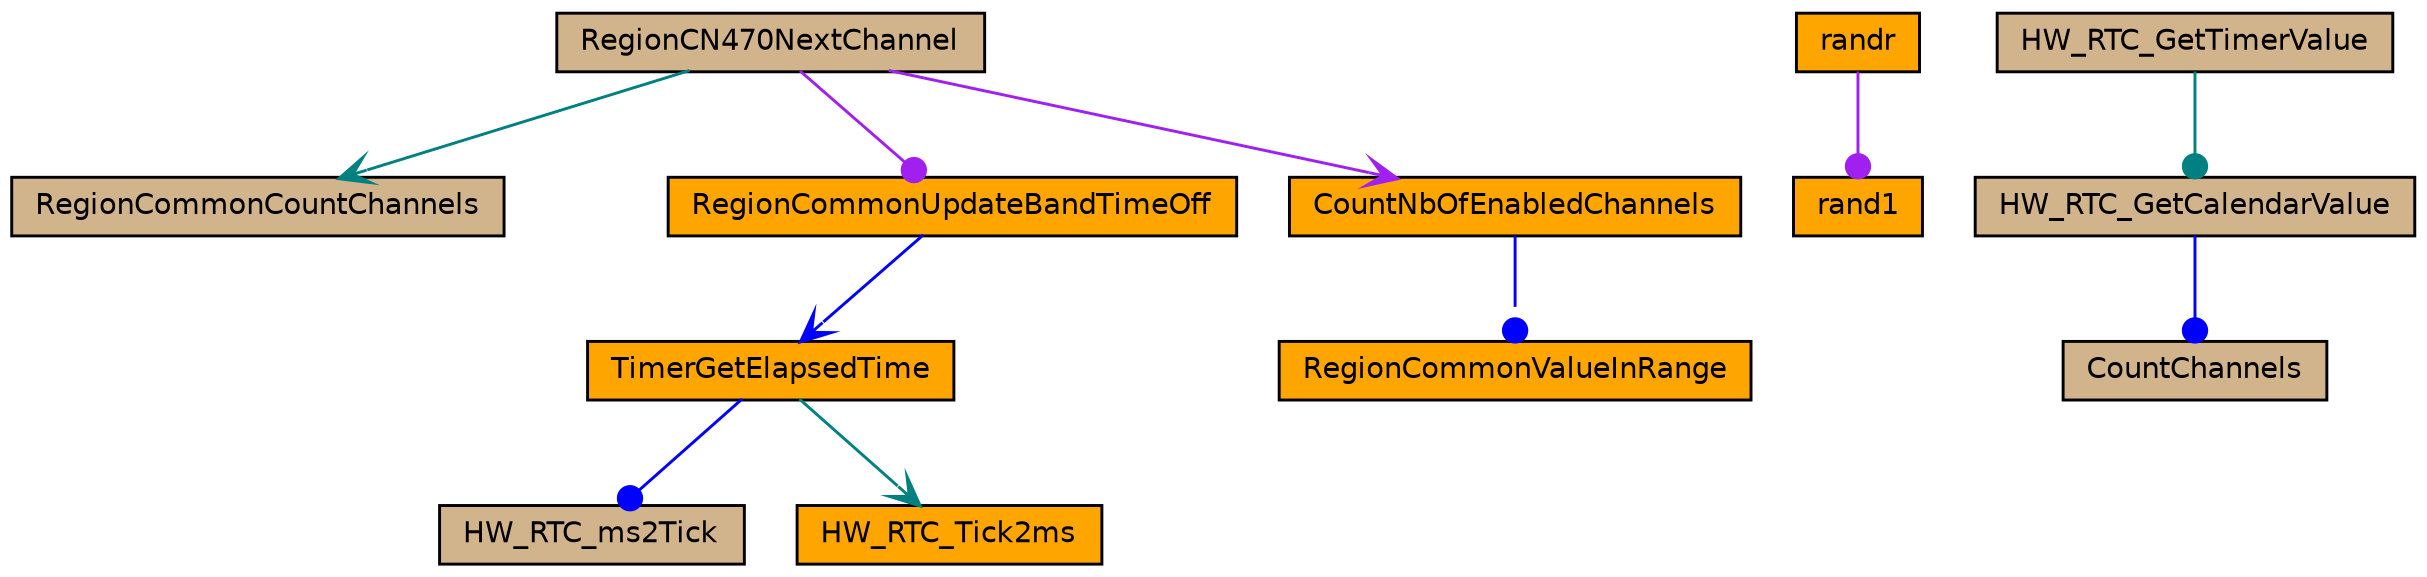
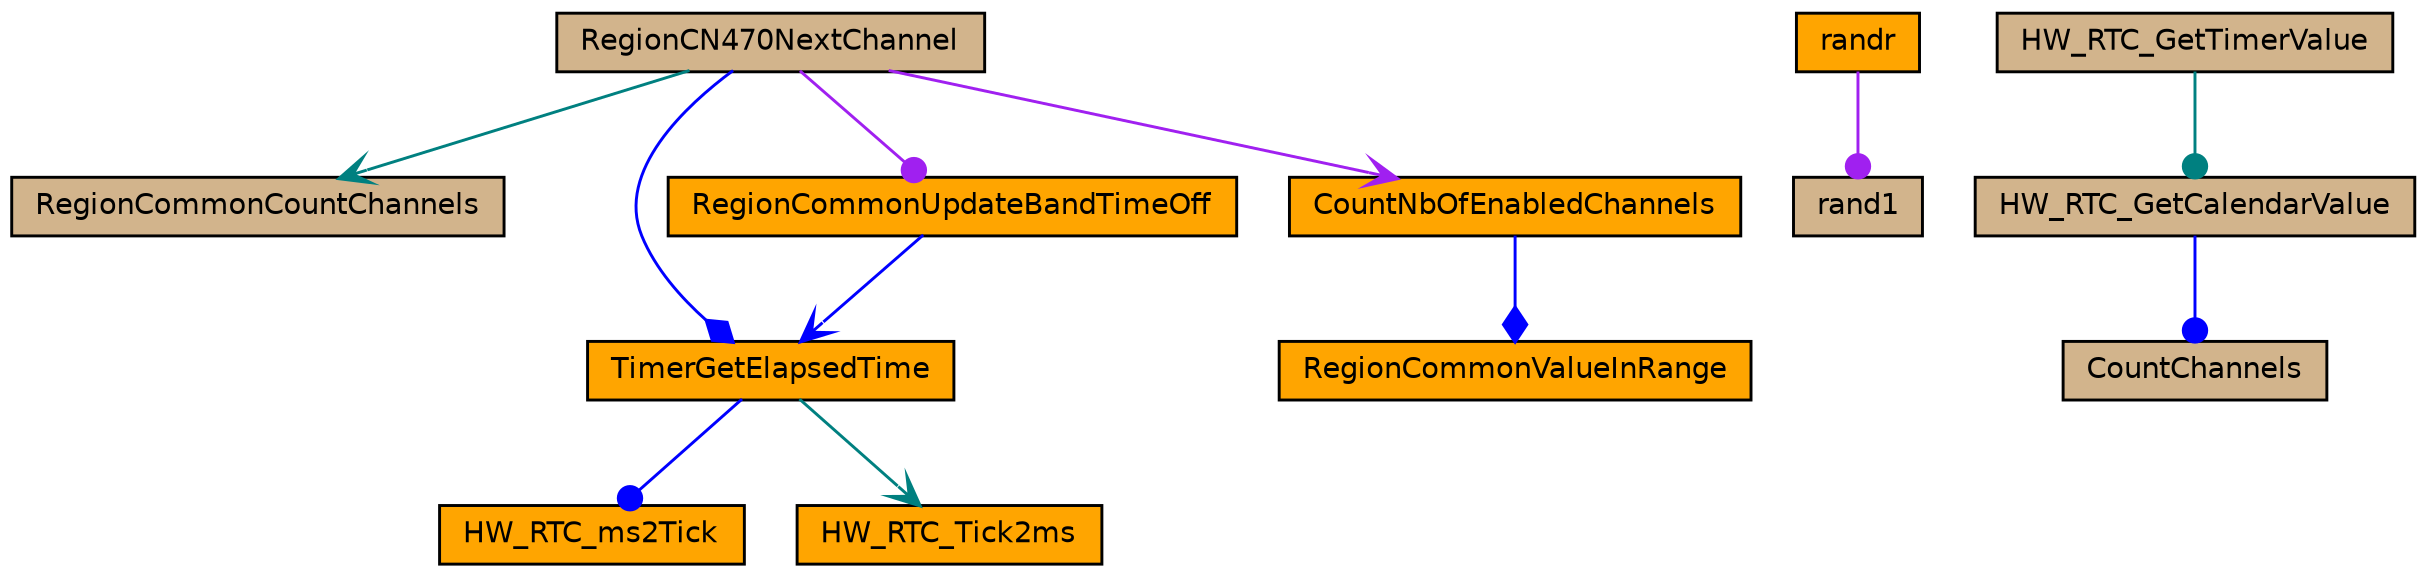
edge "RegionCN470NextChannel" -> "TimerGetElapsedTime": added
node "rand1": fillcolor orange -> tan
edge "CountNbOfEnabledChannels" -> "RegionCommonValueInRange": arrowhead dot -> diamond
node "HW_RTC_ms2Tick": fillcolor tan -> orange
